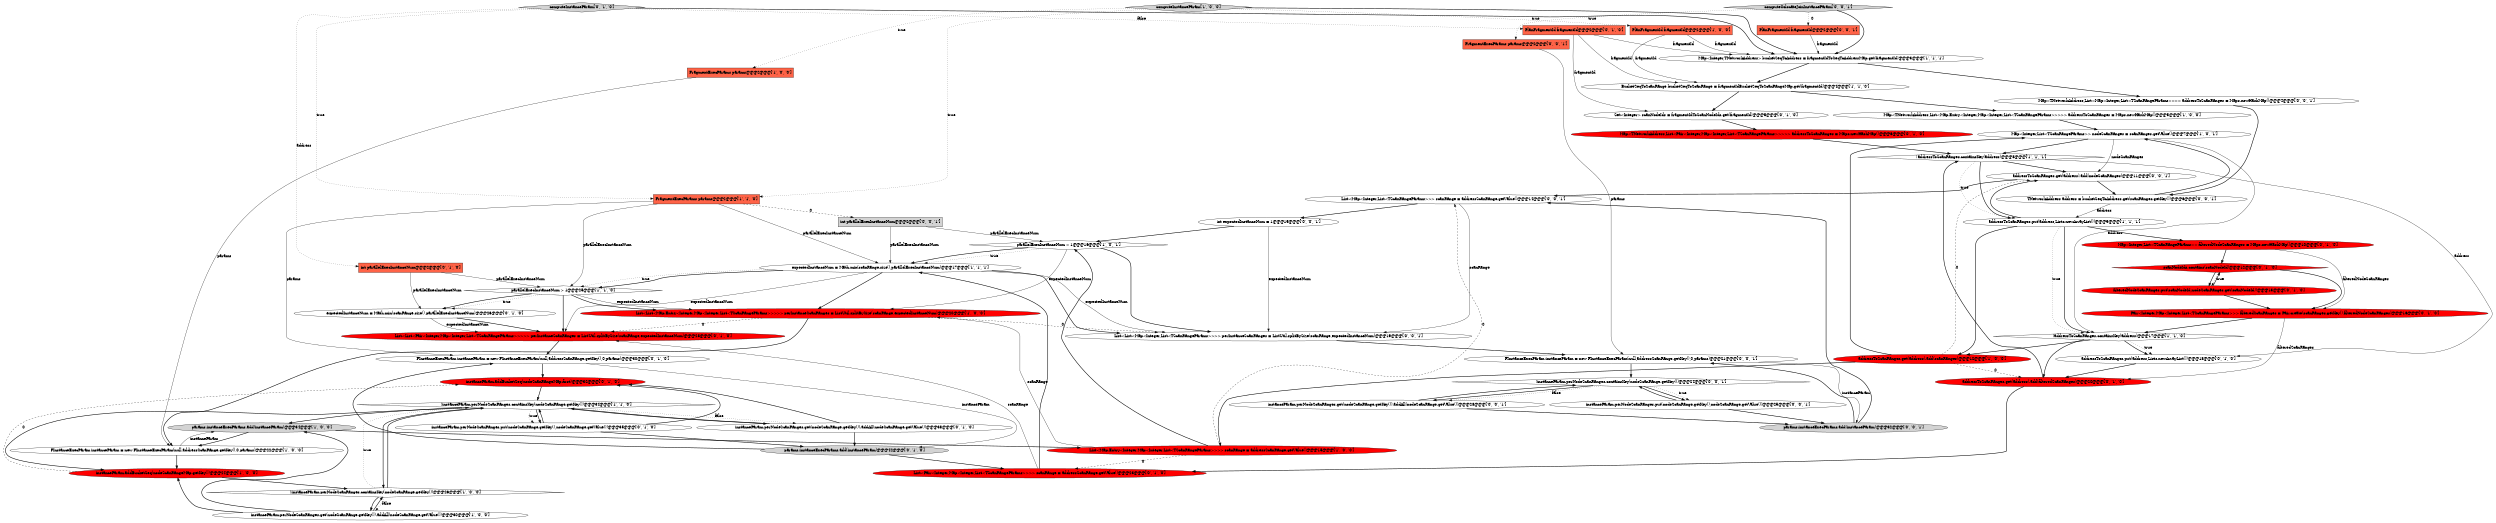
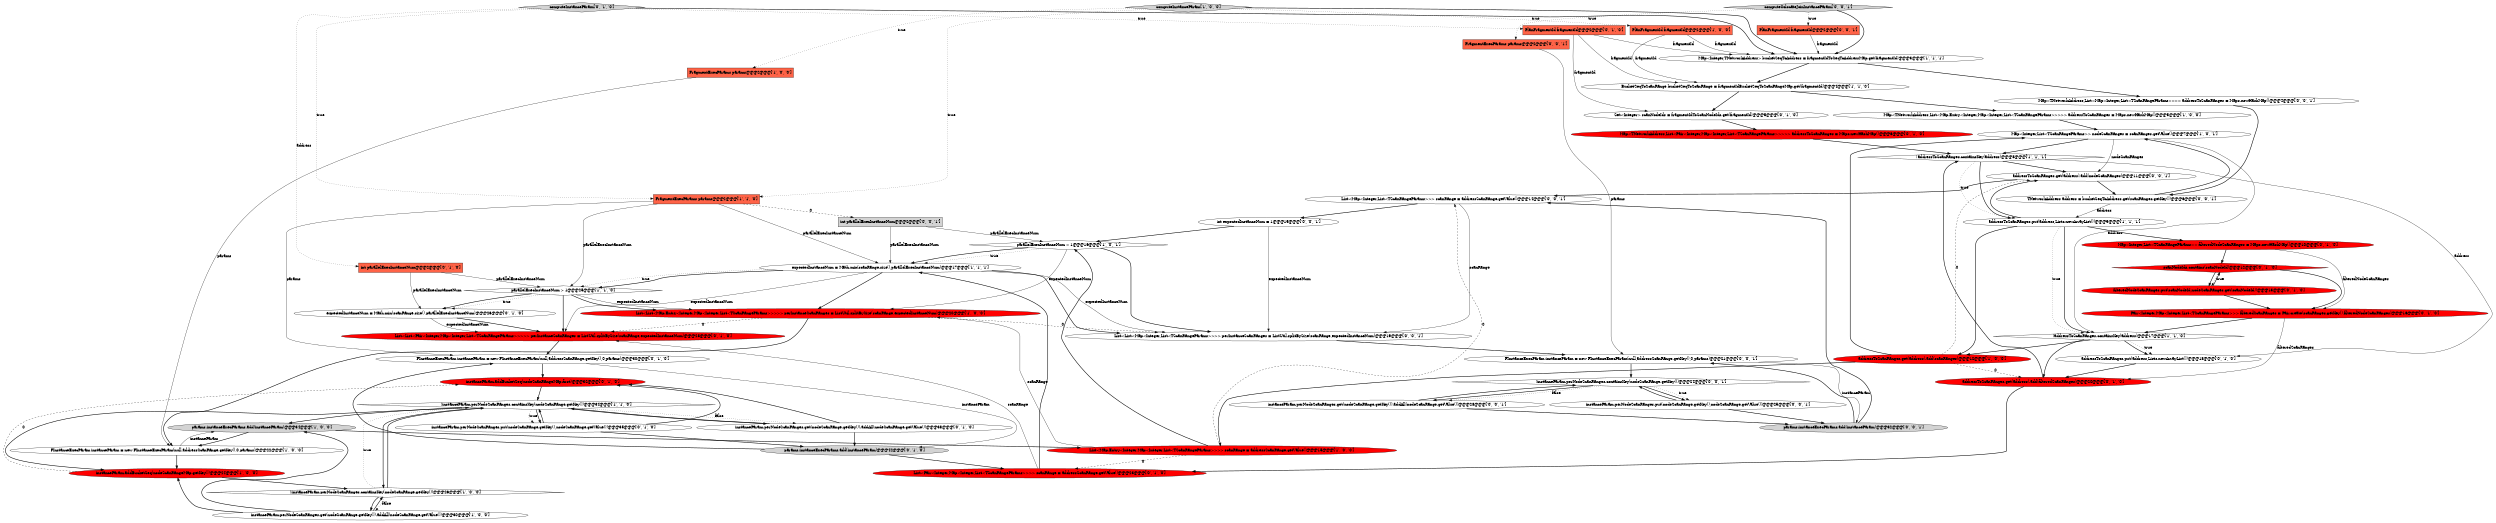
edge "computeInstanceParam['0', '1', '0']" -> "PlanFragmentId fragmentId@@@2@@@['0', '1', '0']": label "false" -> "true"
edge "computeColocateJoinInstanceParam['0', '0', '1']" -> "PlanFragmentId fragmentId@@@2@@@['0', '0', '1']": label "0" -> "true"
